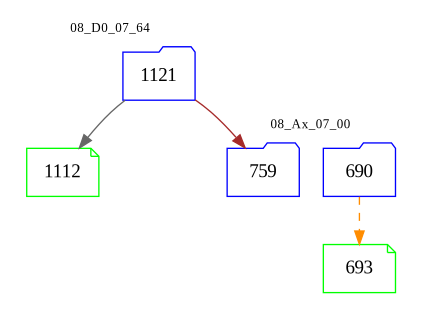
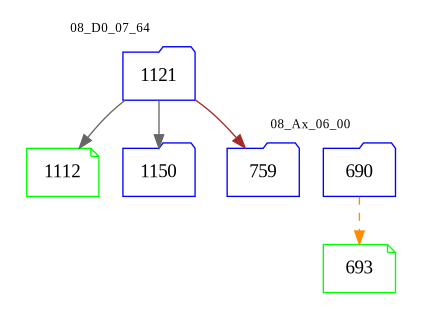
cluster "08_Ax_07_00": label "08_Ax_07_00" -> "08_Ax_06_00"
node "1150": added
